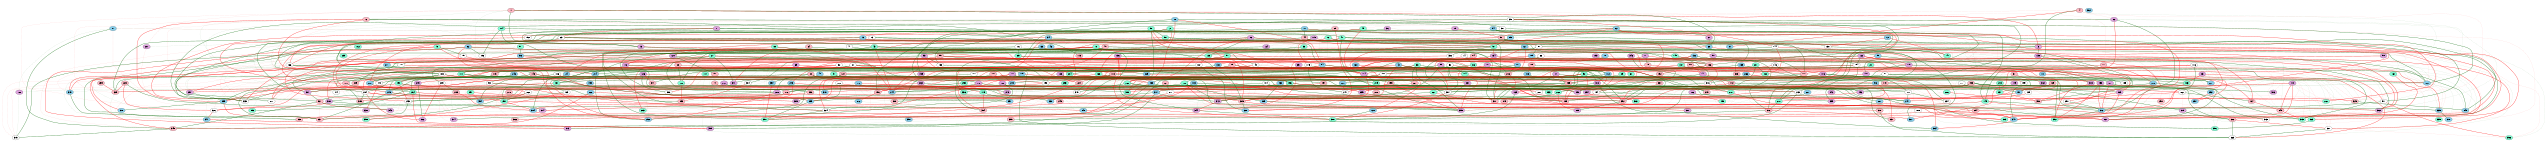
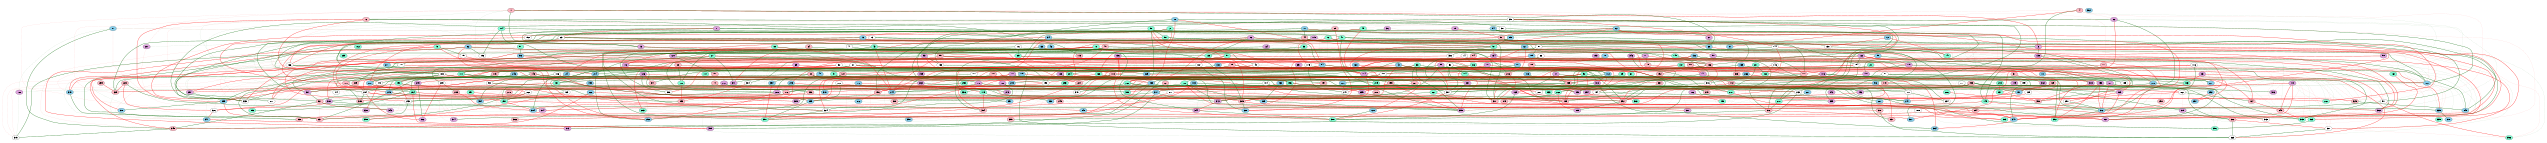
edge "154" -- "301": color darkgreen -> red
